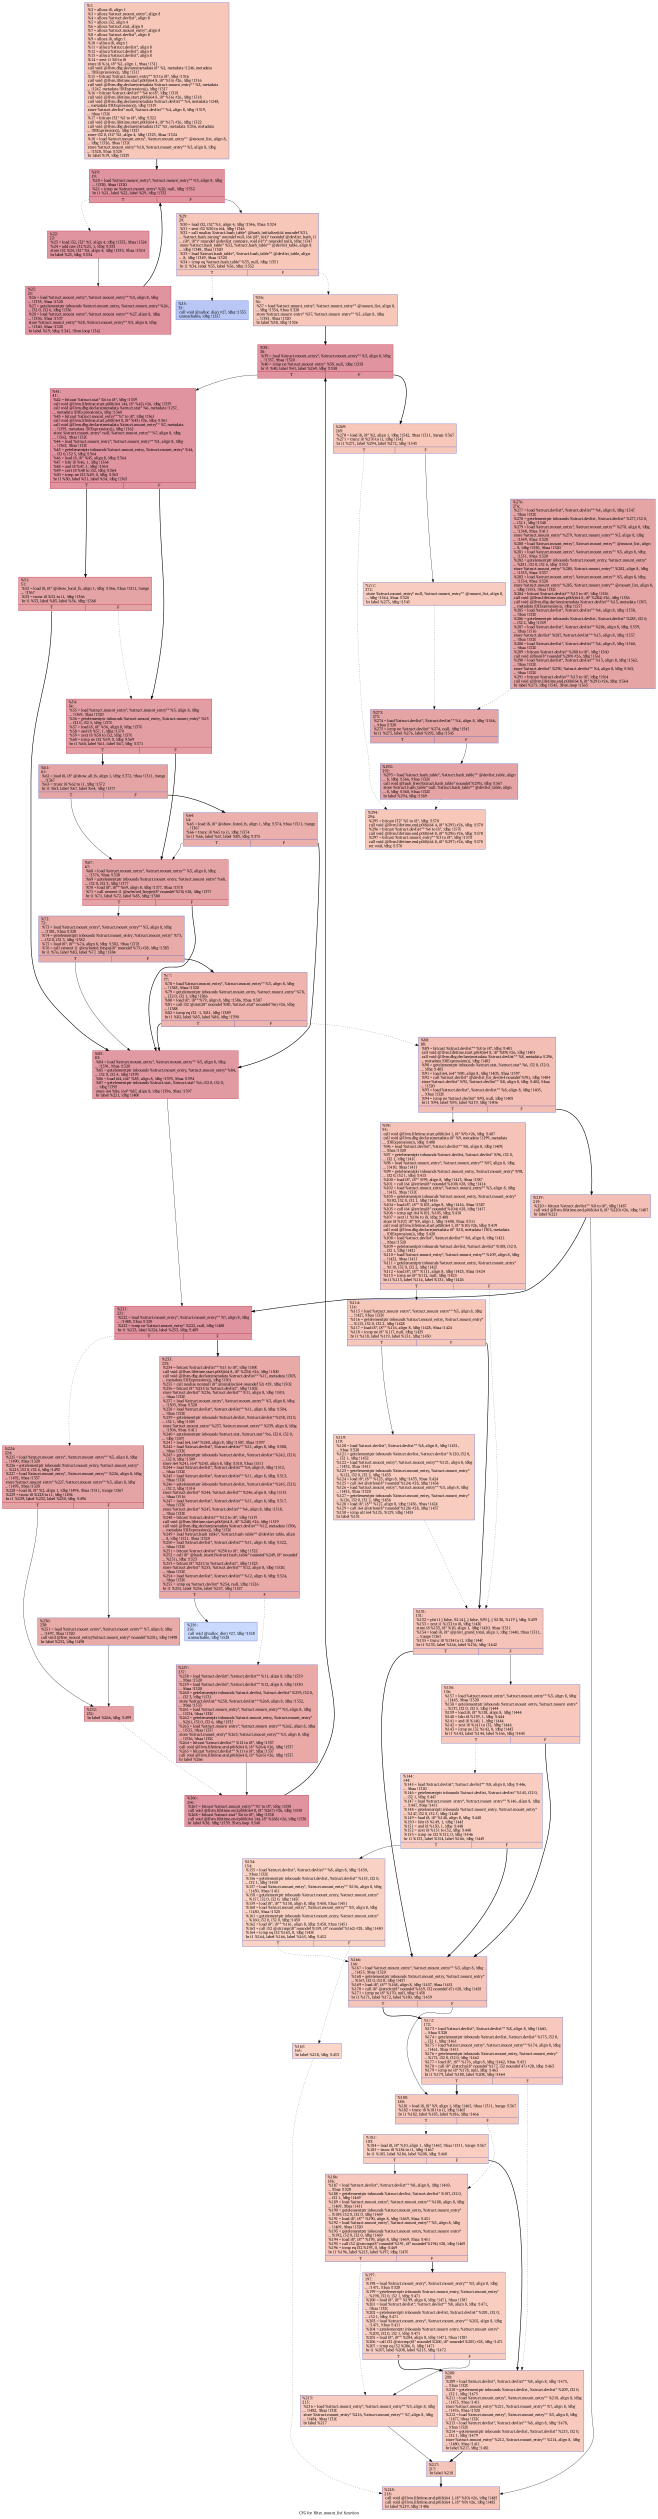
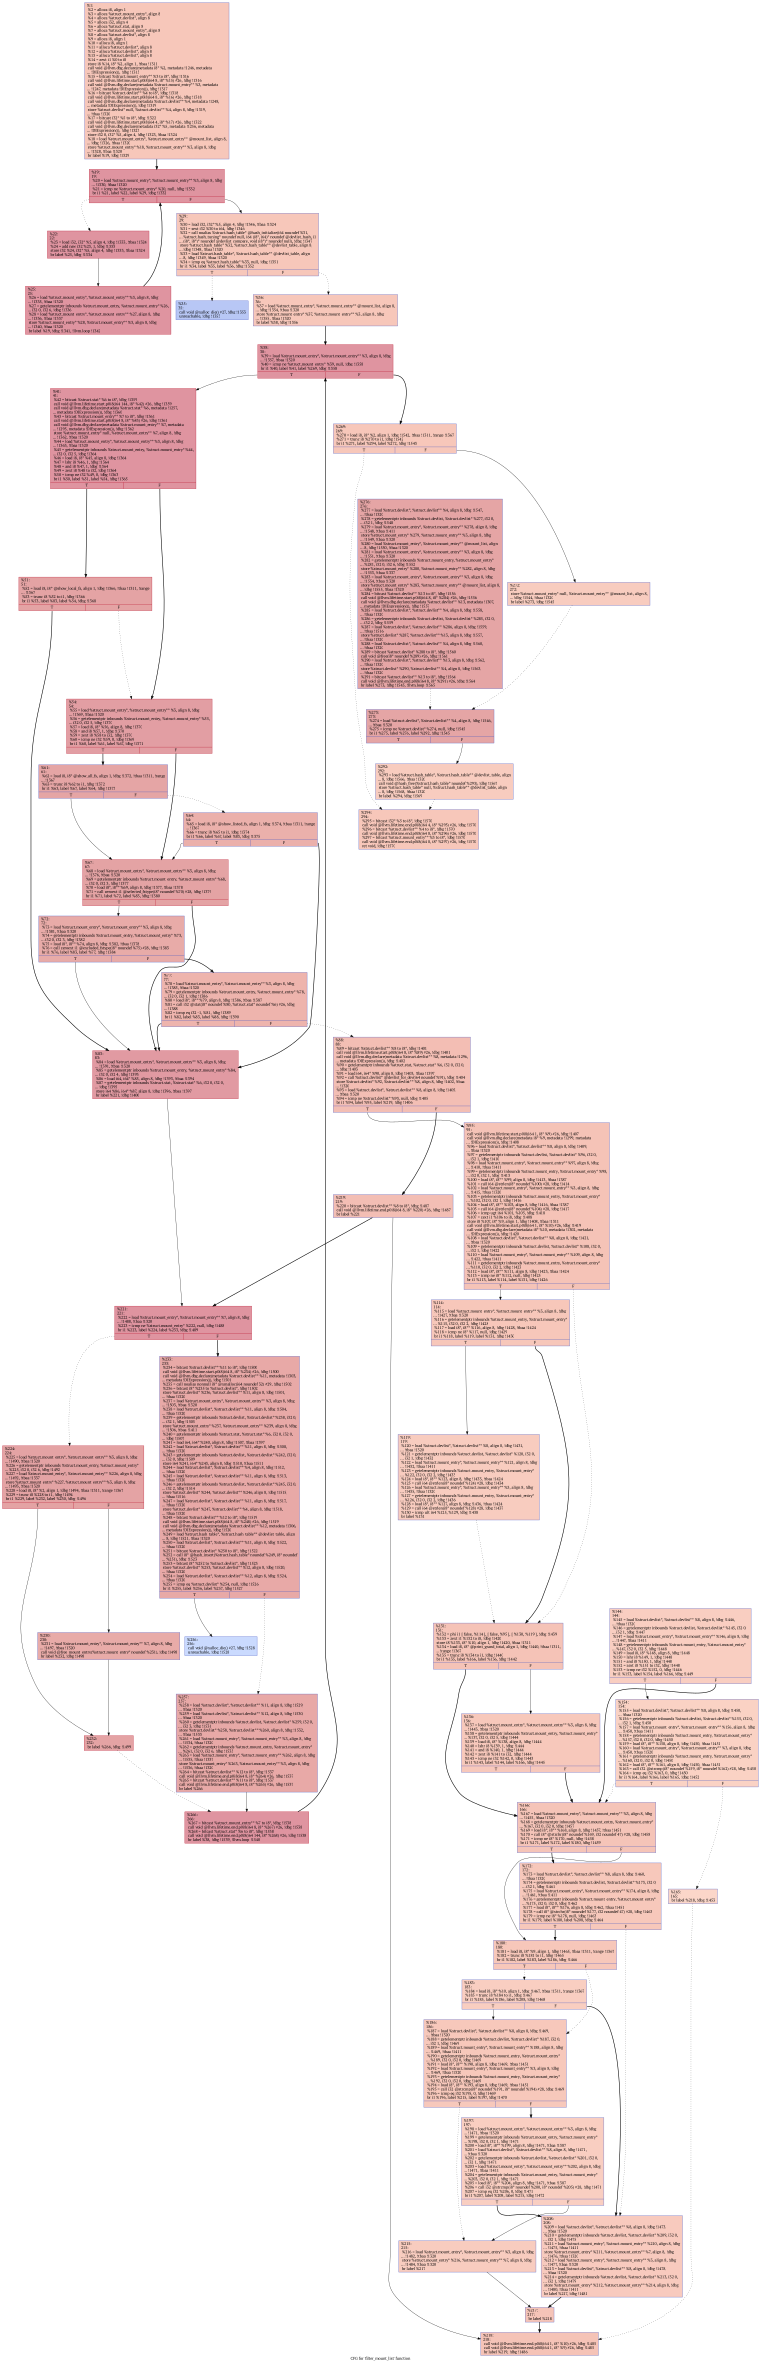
node "%292:": fillcolor #c32e3170 -> #f08b6e70
edge "%61:" -> "%64:": style bold -> dotted
edge "%136:" -> "%144:": removed
